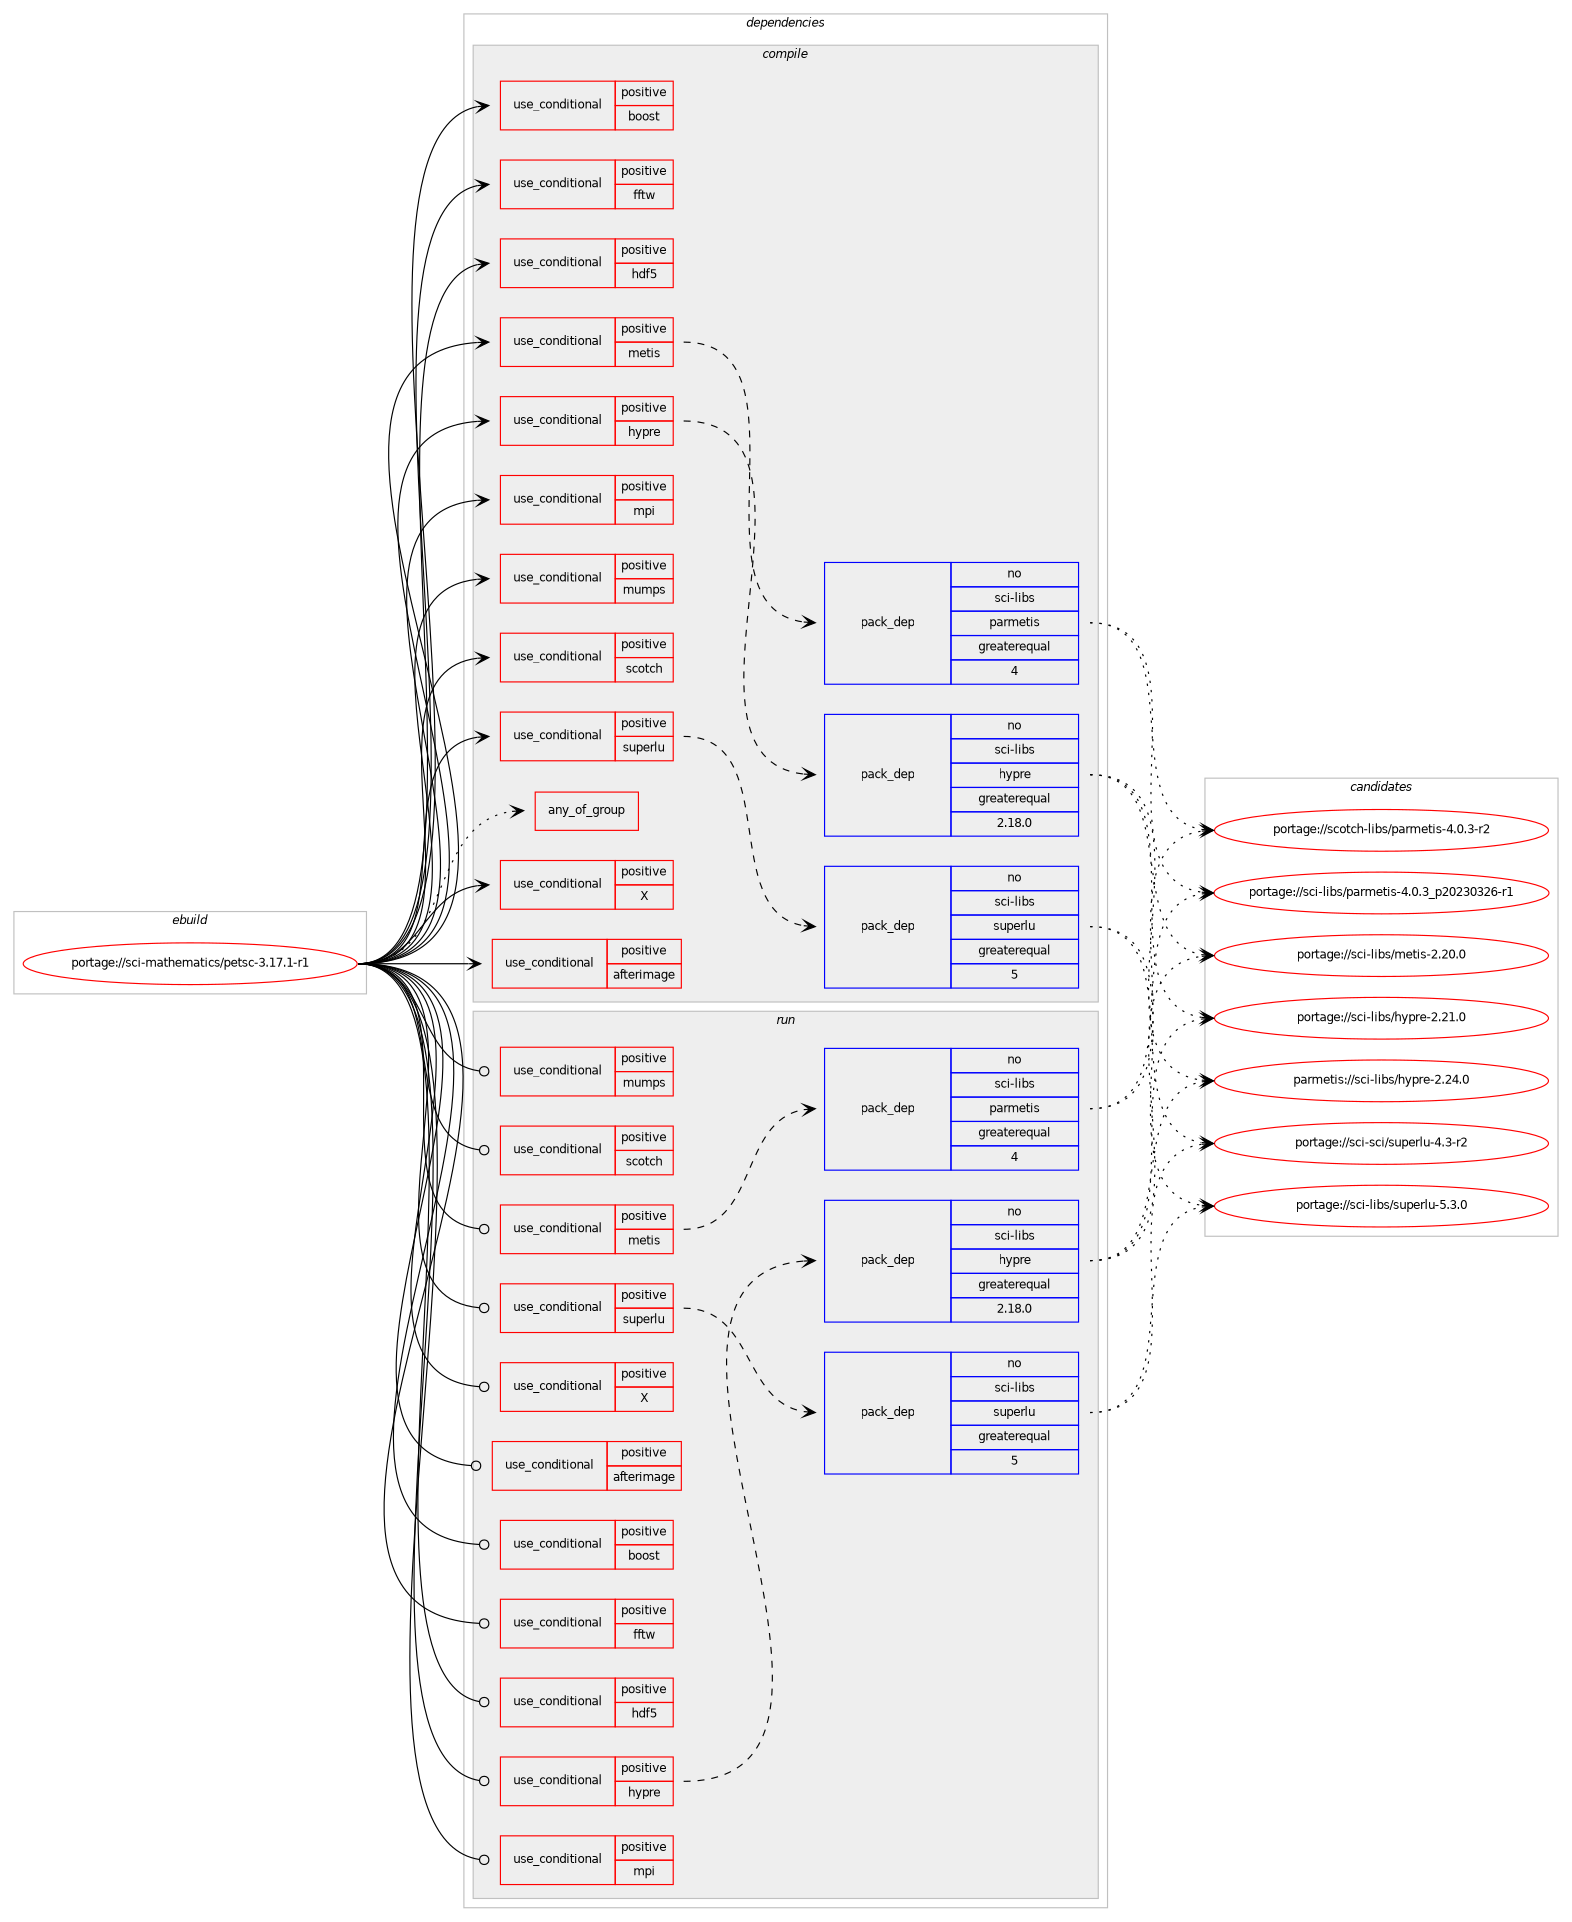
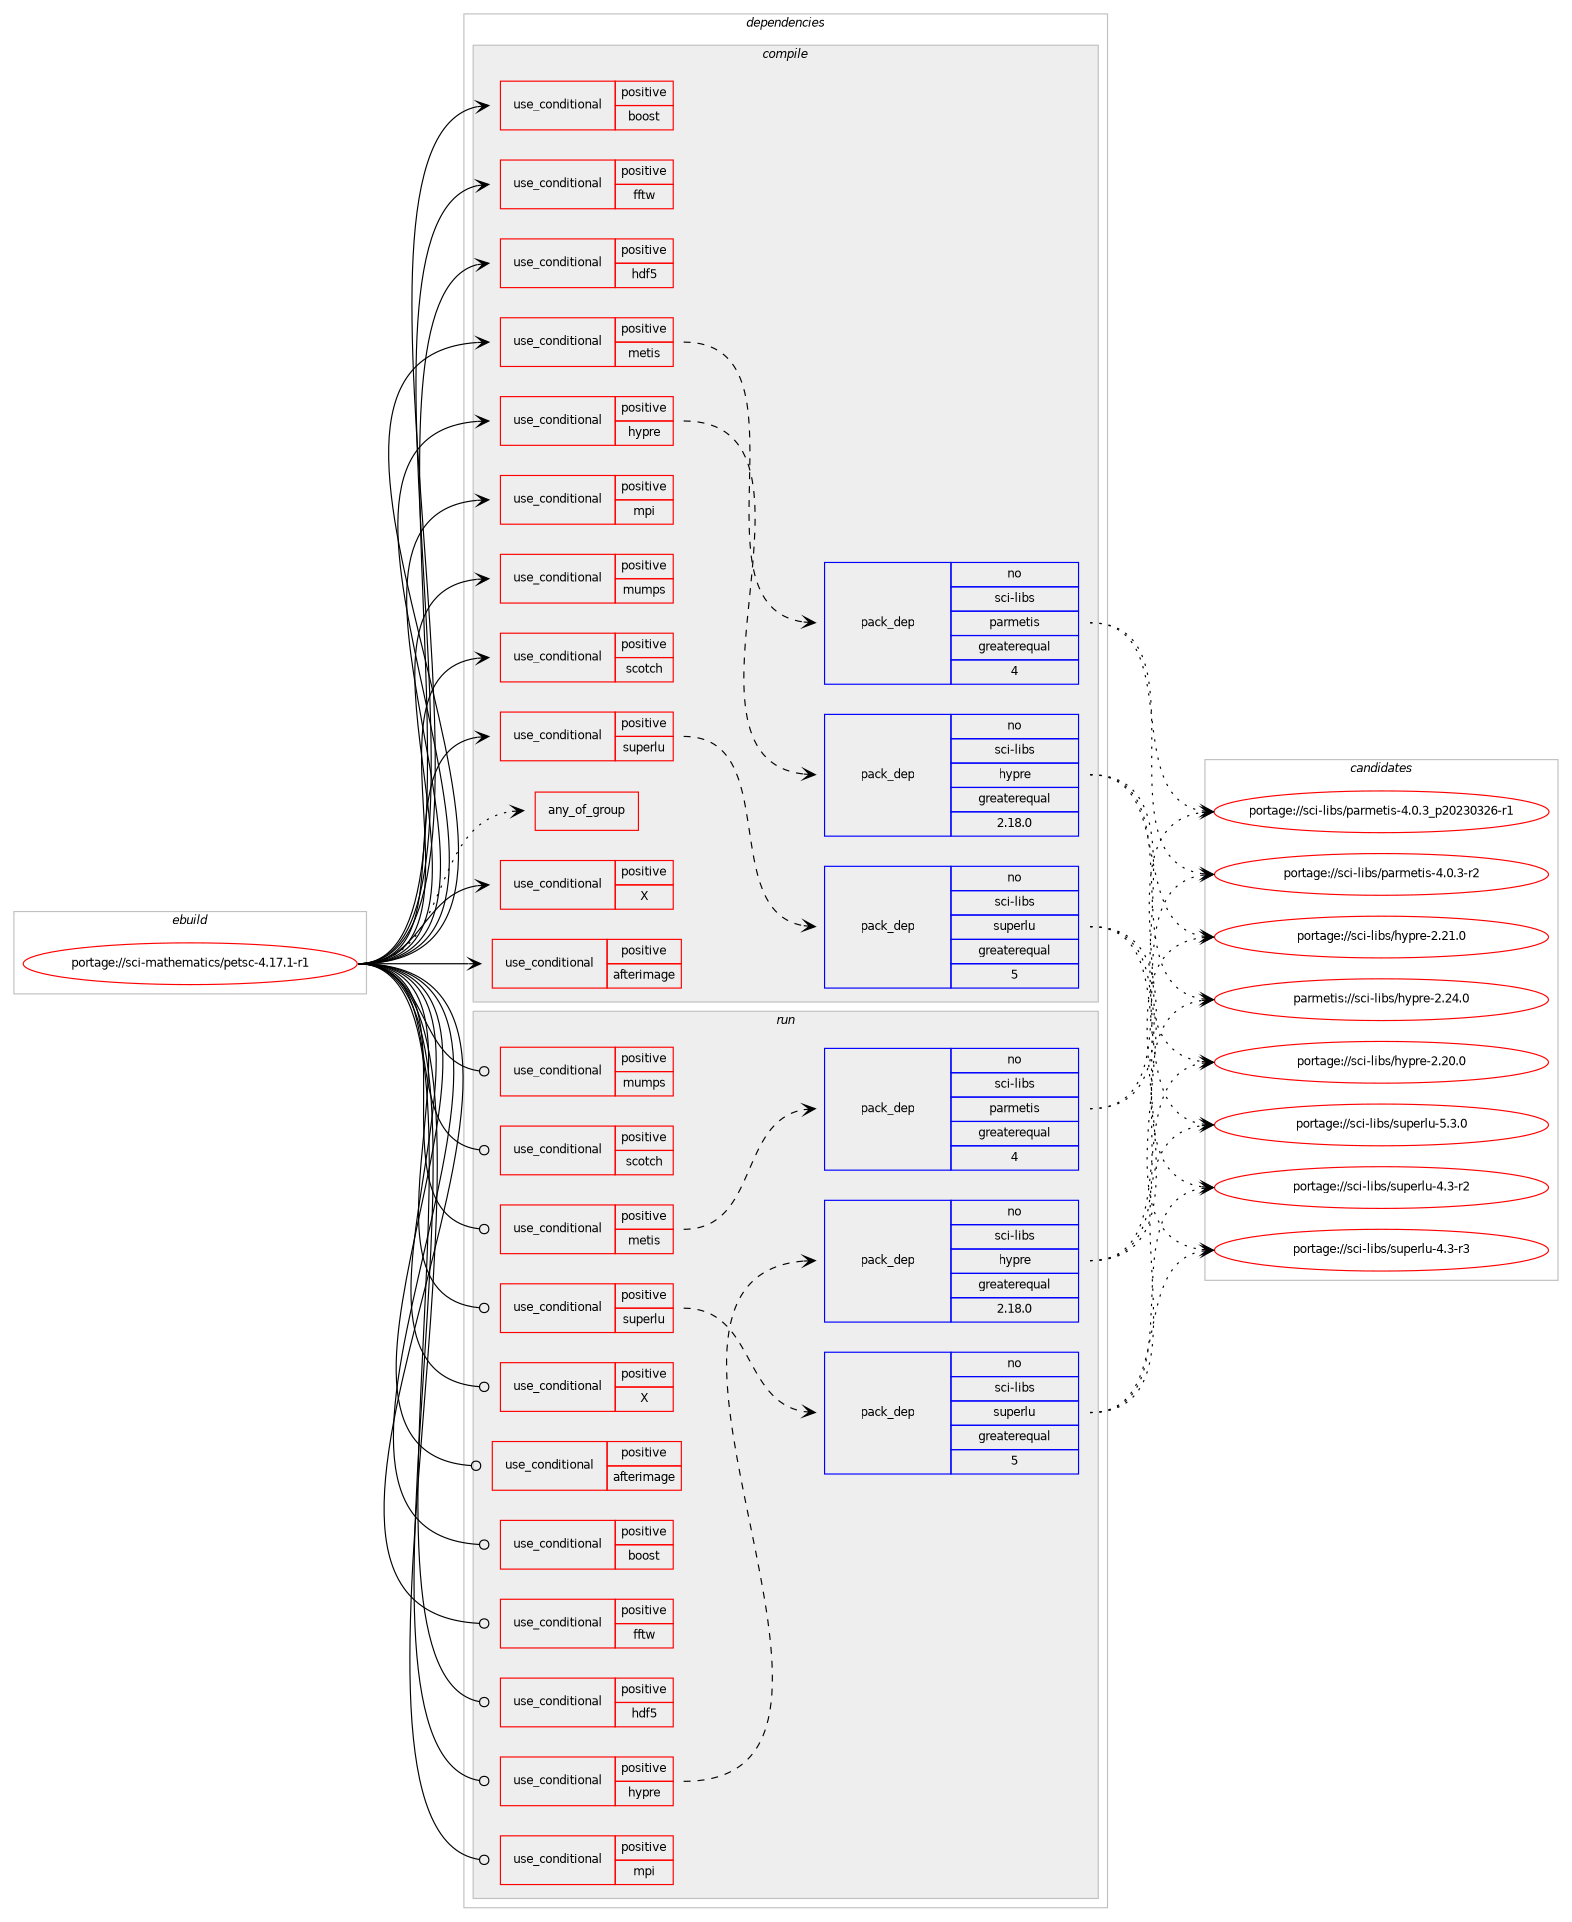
node "portage://scotch-libs/parmetis-4.0.3-r2": label "portage://scotch-libs/parmetis-4.0.3-r2" -> "portage://sci-libs/parmetis-4.0.3-r2"
node "portage://sci-libs/metis-2.20.0": label "portage://sci-libs/metis-2.20.0" -> "portage://sci-libs/hypre-2.20.0"
node "portage://sci-mathematics/petsc-3.17.1-r1": label "portage://sci-mathematics/petsc-3.17.1-r1" -> "portage://sci-mathematics/petsc-4.17.1-r1"
node "portage://sci-sci/superlu-4.3-r2": label "portage://sci-sci/superlu-4.3-r2" -> "portage://sci-libs/superlu-4.3-r2"
node "portage://sci-libs/superlu-4.3-r3": added
